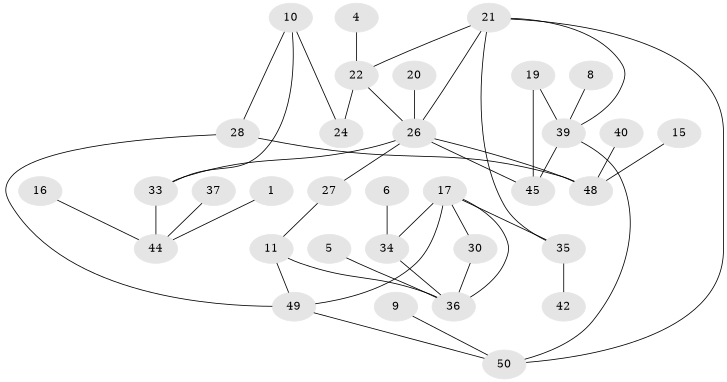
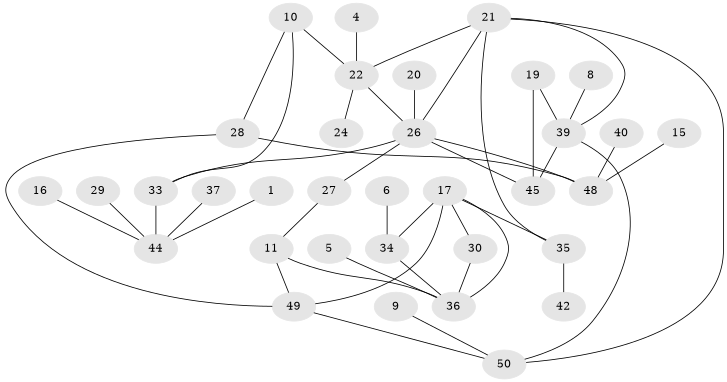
edge "10" -- "24": now "10" -- "22"
node "29": added
